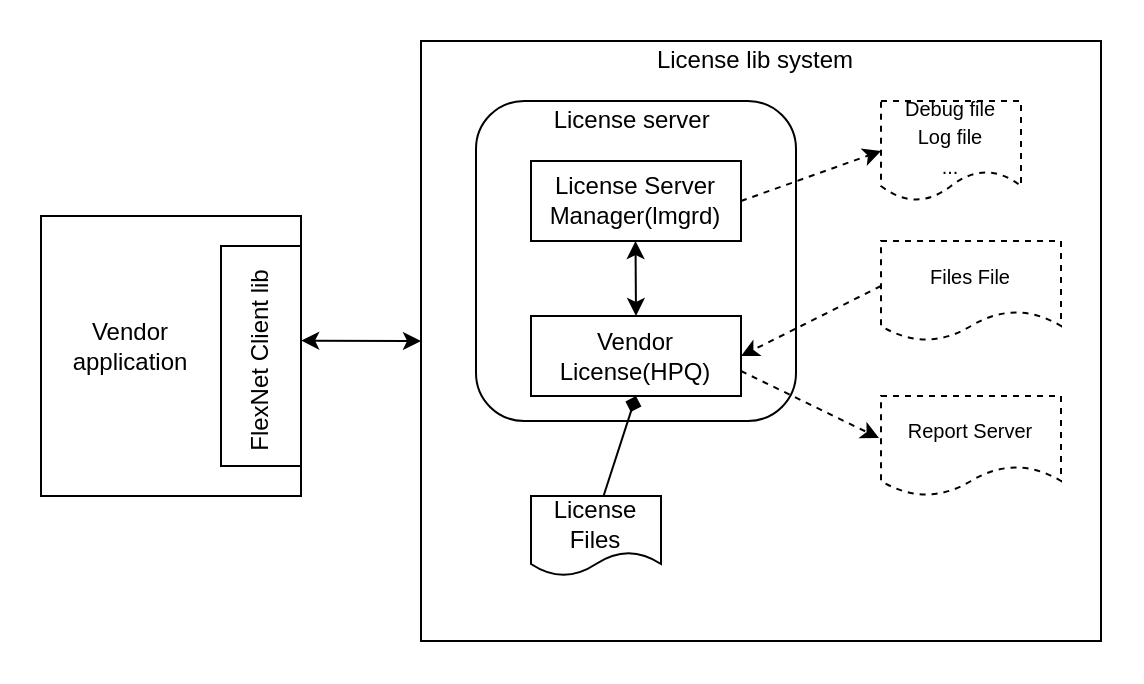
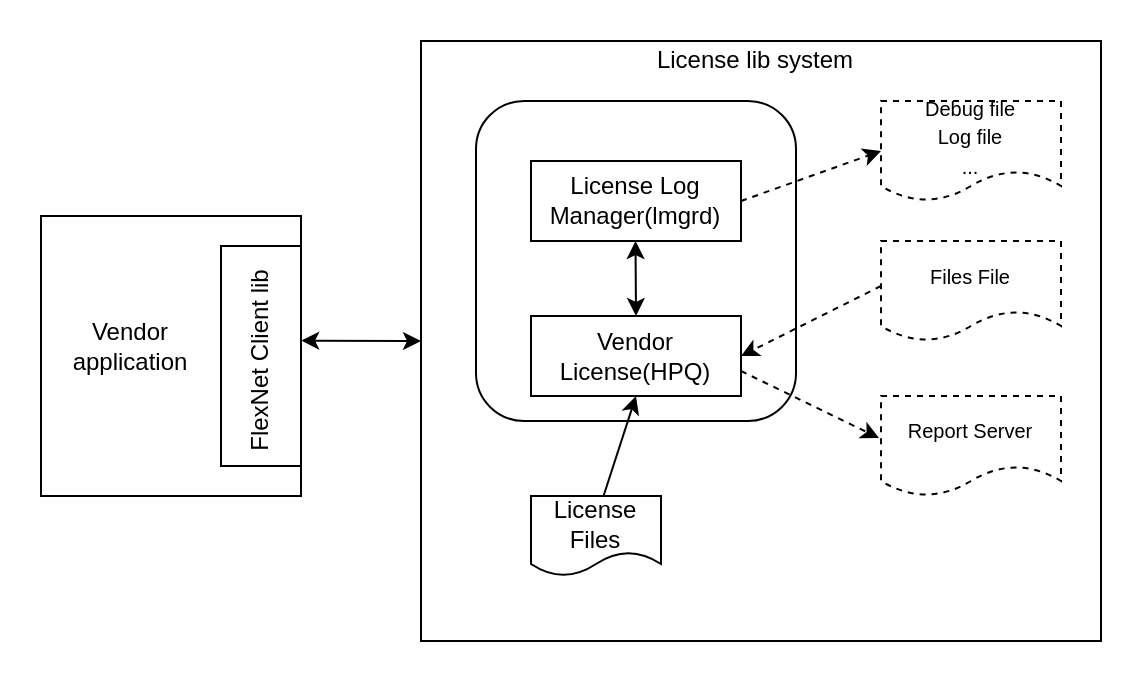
node "License server": removed
node "Debug file Log file ...": size 140x100 -> 180x100
node "License Server Manager(lmgrd)": label "License Server Manager(lmgrd)" -> "License Log Manager(lmgrd)"
edge "License Files" -> "Vendor License(HPQ)": arrowhead diamond -> classic
